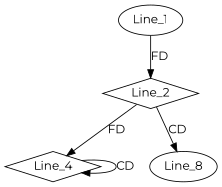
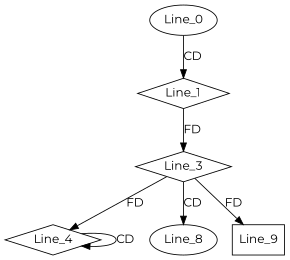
node "Line_1": shape ellipse -> diamond
node "Line_0": added
node "Line_2": label "Line_2" -> "Line_3"
node "Line_9": added
